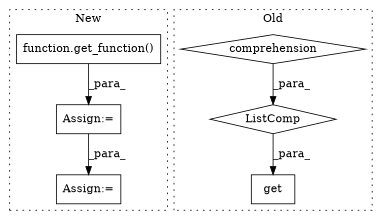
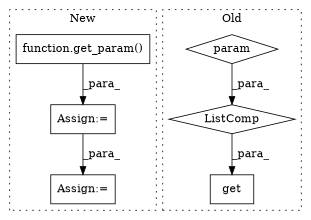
node "function.get_function()": label "function.get_function()" -> "function.get_param()"
node "comprehension": label "comprehension" -> "param"
